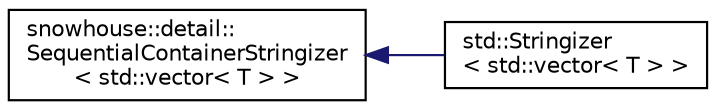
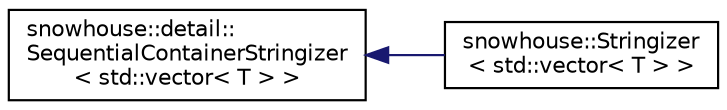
node "std::Stringizer < std::vector< T > >": label "std::Stringizer < std::vector< T > >" -> "snowhouse::Stringizer < std::vector< T > >"
